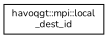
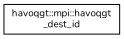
node "havoqgt::mpi::local _dest_id": label "havoqgt::mpi::local _dest_id" -> "havoqgt::mpi::havoqgt _dest_id"
